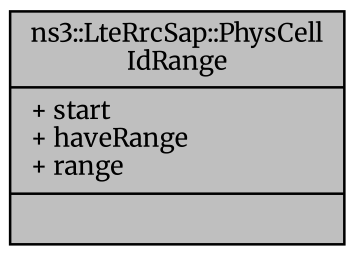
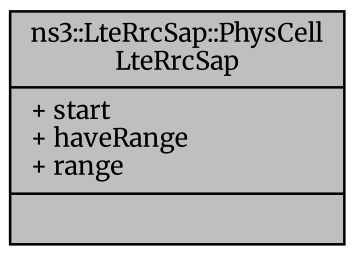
node "ns3::LteRrcSap::PhysCell": text "IdRange" -> "LteRrcSap"
